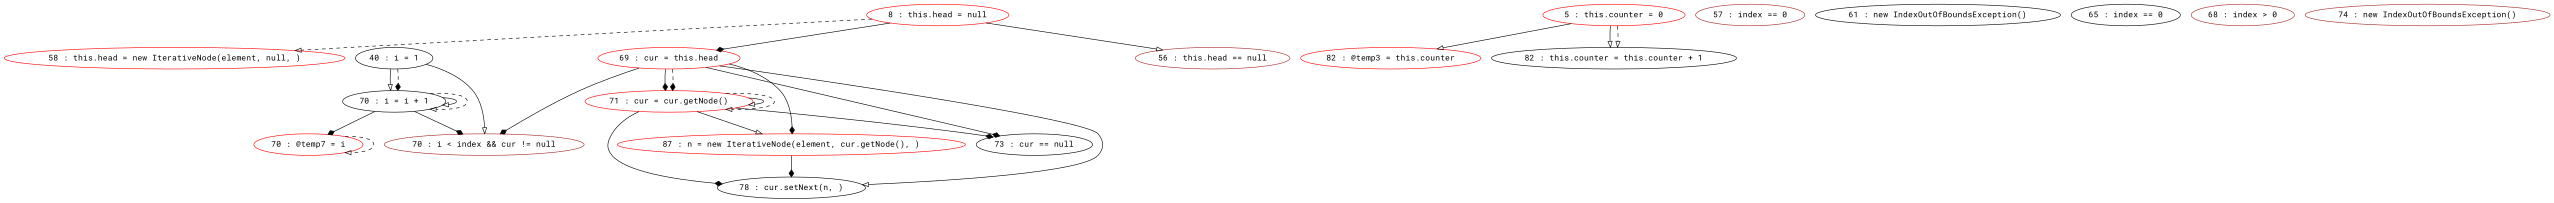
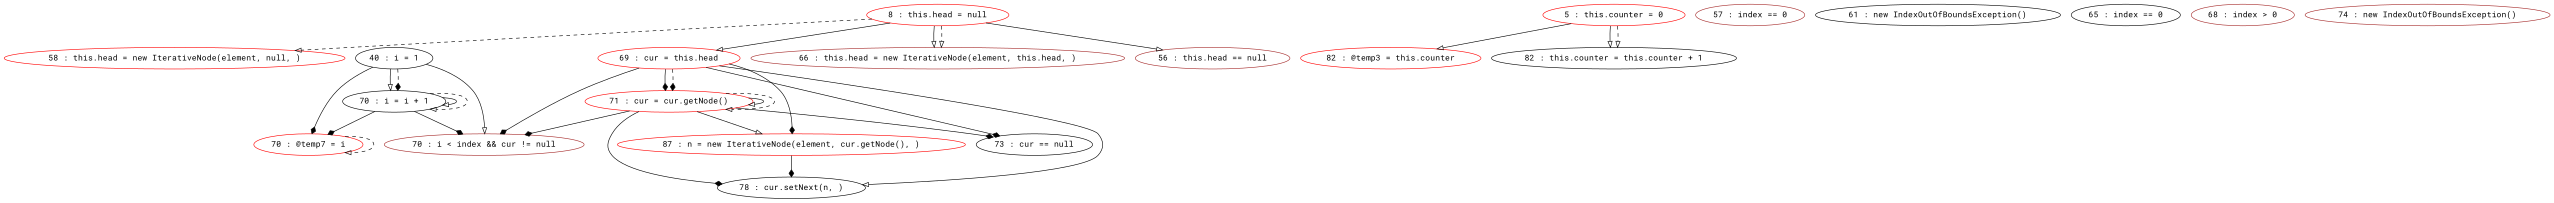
edge "8 : this.head = null" -> "69 : cur = this.head": arrowhead diamond -> onormal
node "66 : this.head = new IterativeNode(element, this.head, )": added
edge "40 : i = 1" -> "70 : @temp7 = i": added
edge "71 : cur = cur.getNode()" -> "70 : i < index && cur != null": added
